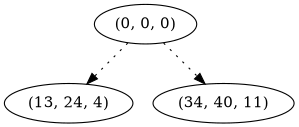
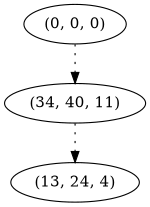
edge "(0, 0, 0)" -> "(13, 24, 4)": now "(34, 40, 11)" -> "(13, 24, 4)"
